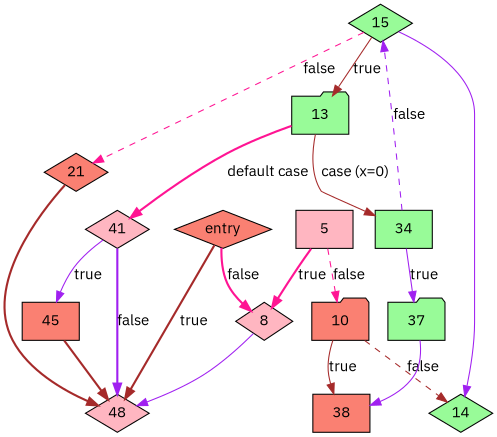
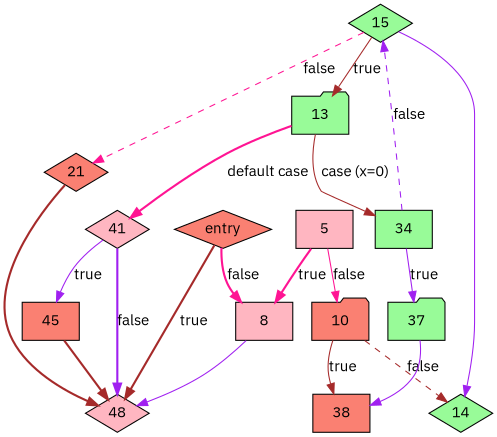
edge "5" -> "10": style dashed -> solid
node "8": shape diamond -> box
